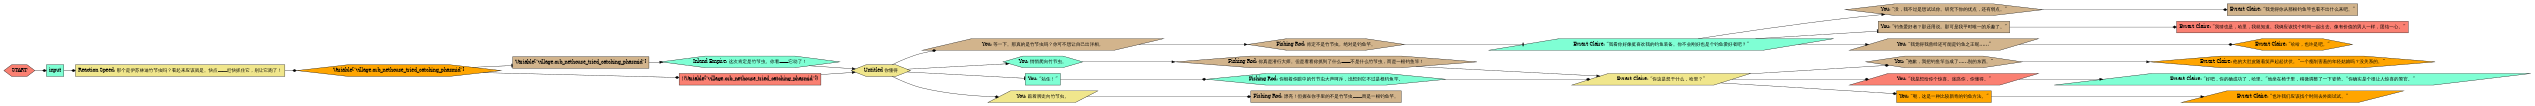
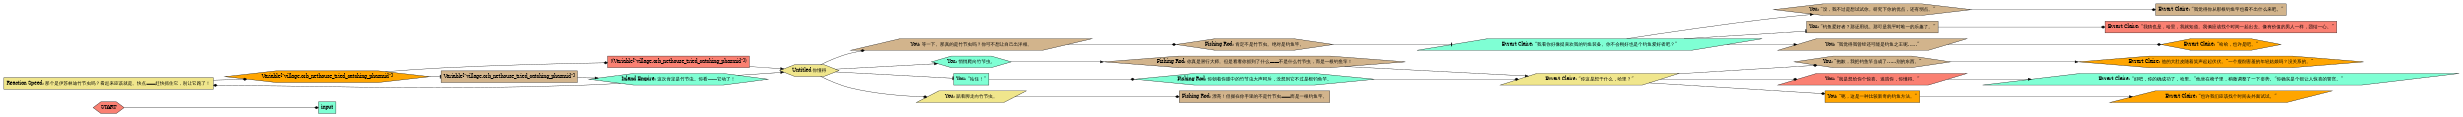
edge "You: 等一下。那真的是竹节虫吗？你可不想让自己出洋相。" -> "Fishing Rod: 肯定不是竹节虫。绝对是钓鱼竿。": arrowhead normal -> diamond
edge "input" -> "Reaction Speed: 那个是伊苏林迪竹节虫吗？看起来应该就是。快点——赶快抓住它，别让它跑了！": now "Inland Empire: 这次肯定是竹节虫。你看——它动了！" -> "Reaction Speed: 那个是伊苏林迪竹节虫吗？看起来应该就是。快点——赶快抓住它，别让它跑了！"
